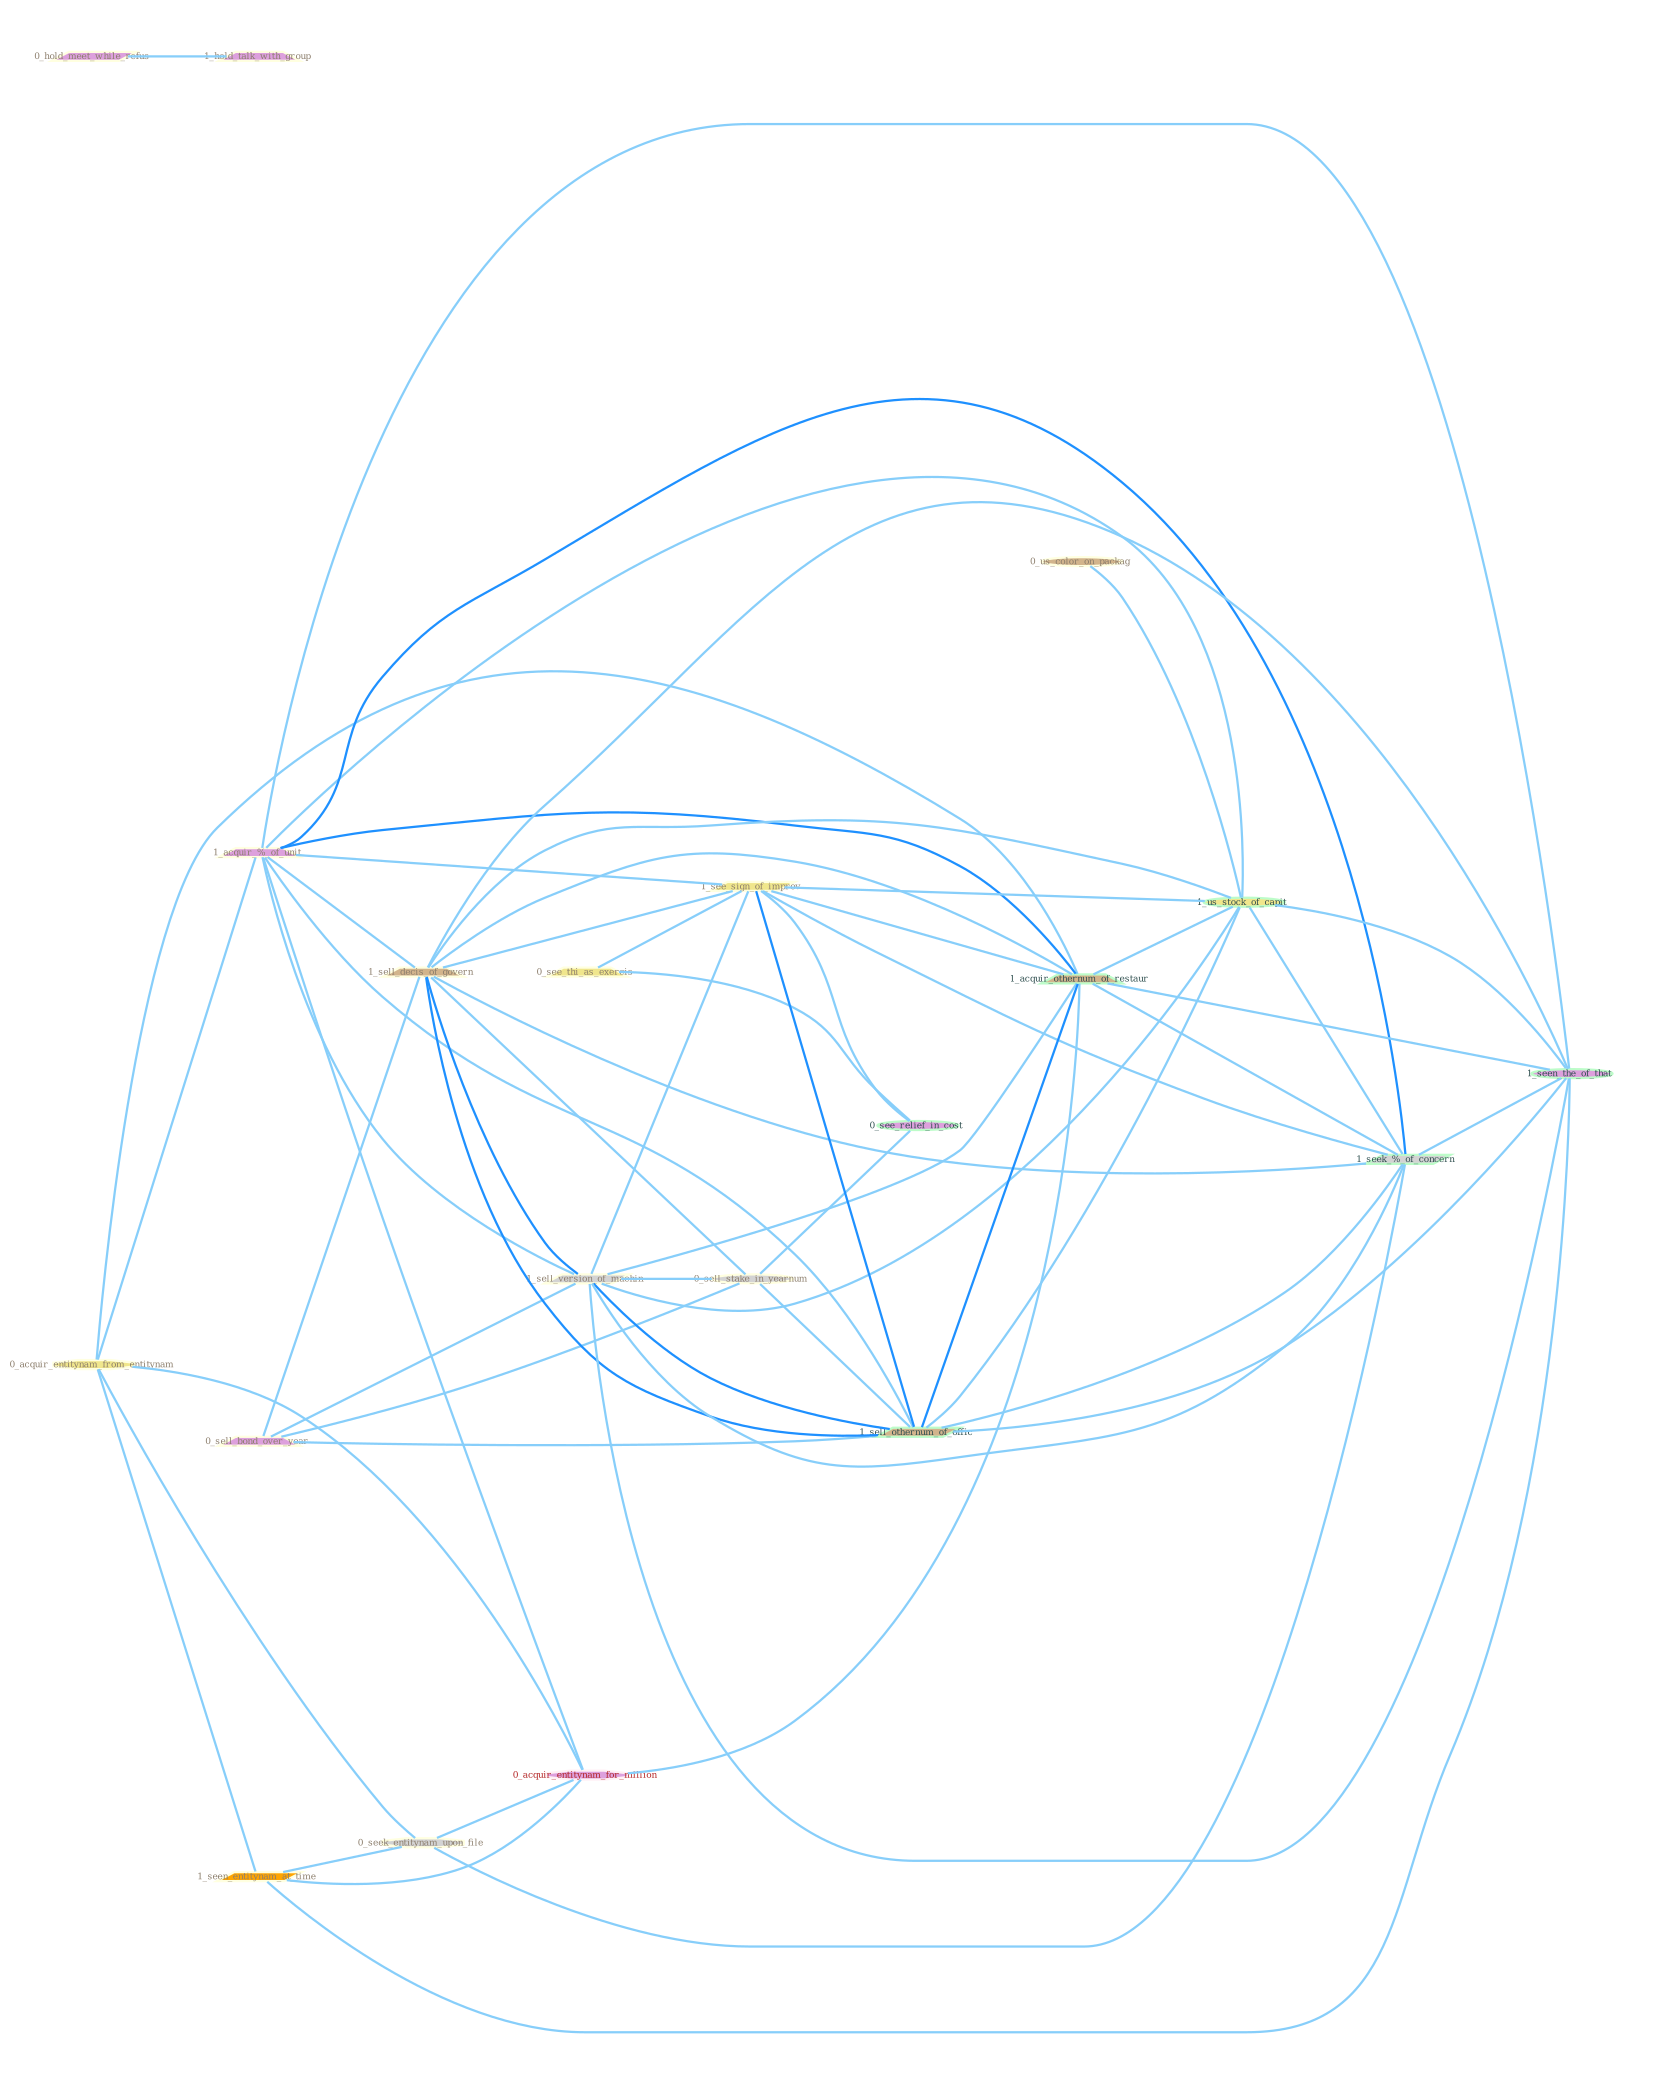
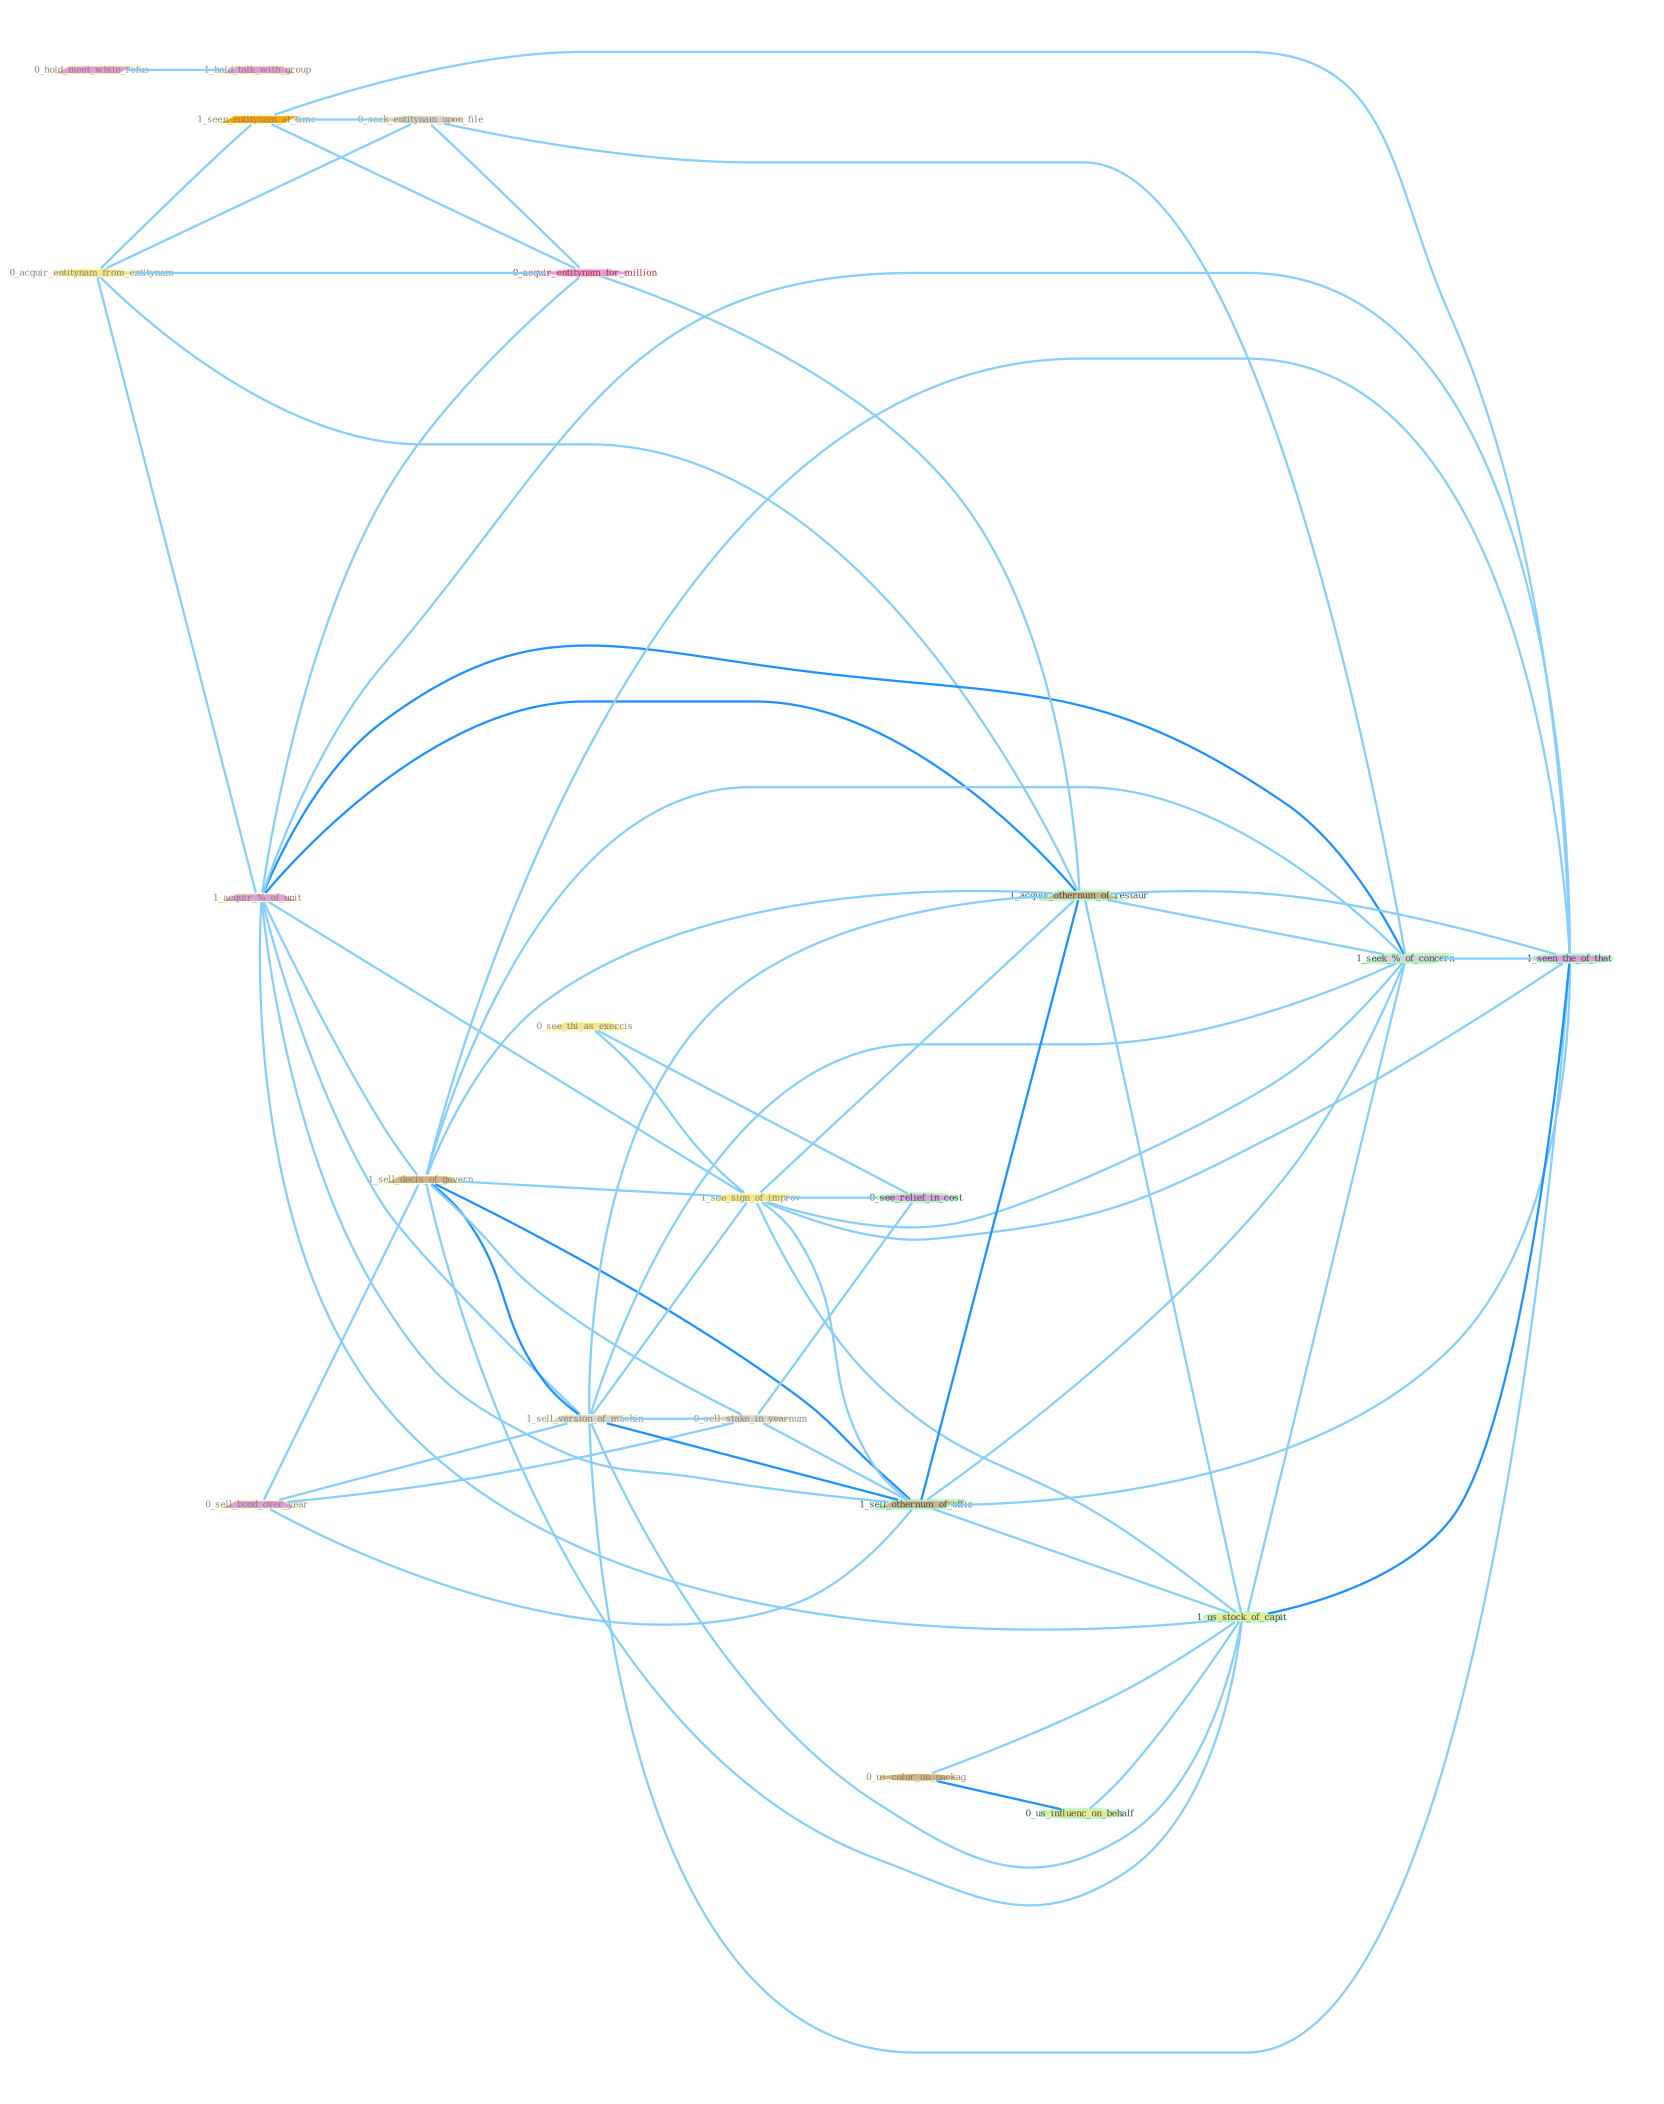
edge "1_us_stock_of_capit" -- "1_seen_the_of_that": color #87cefa -> #1e90ff
edge "1_see_sign_of_improv" -- "1_sell_othernum_of_offic": color #1e90ff -> #87cefa
edge "1_seen_the_of_that" -- "1_see_sign_of_improv": added
node "0_us_influenc_on_behalf": added
